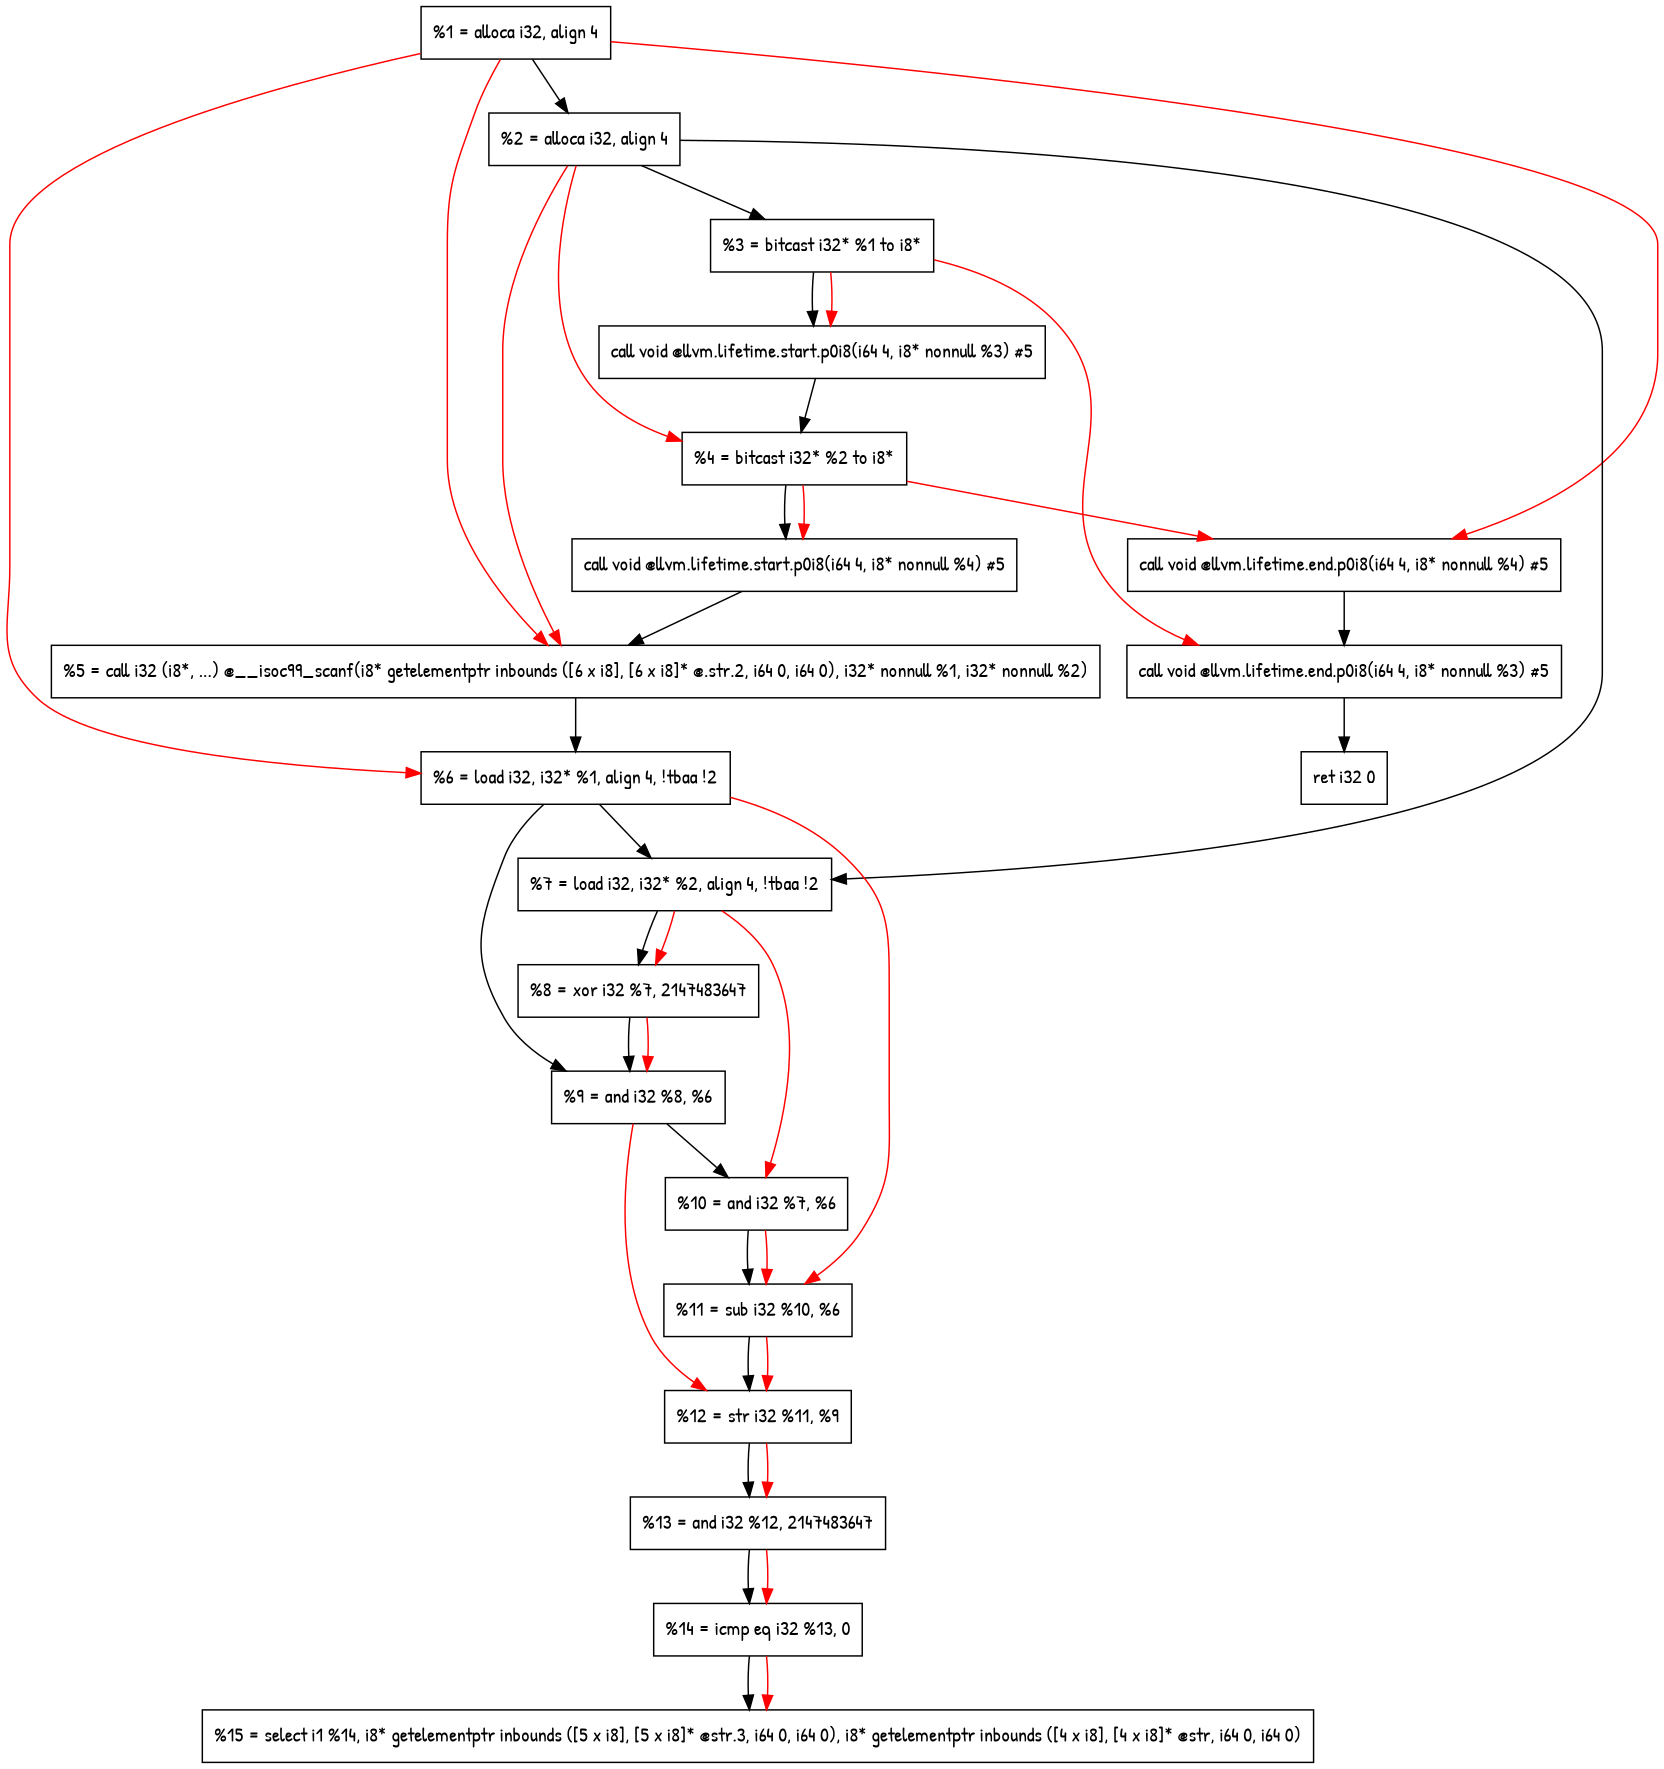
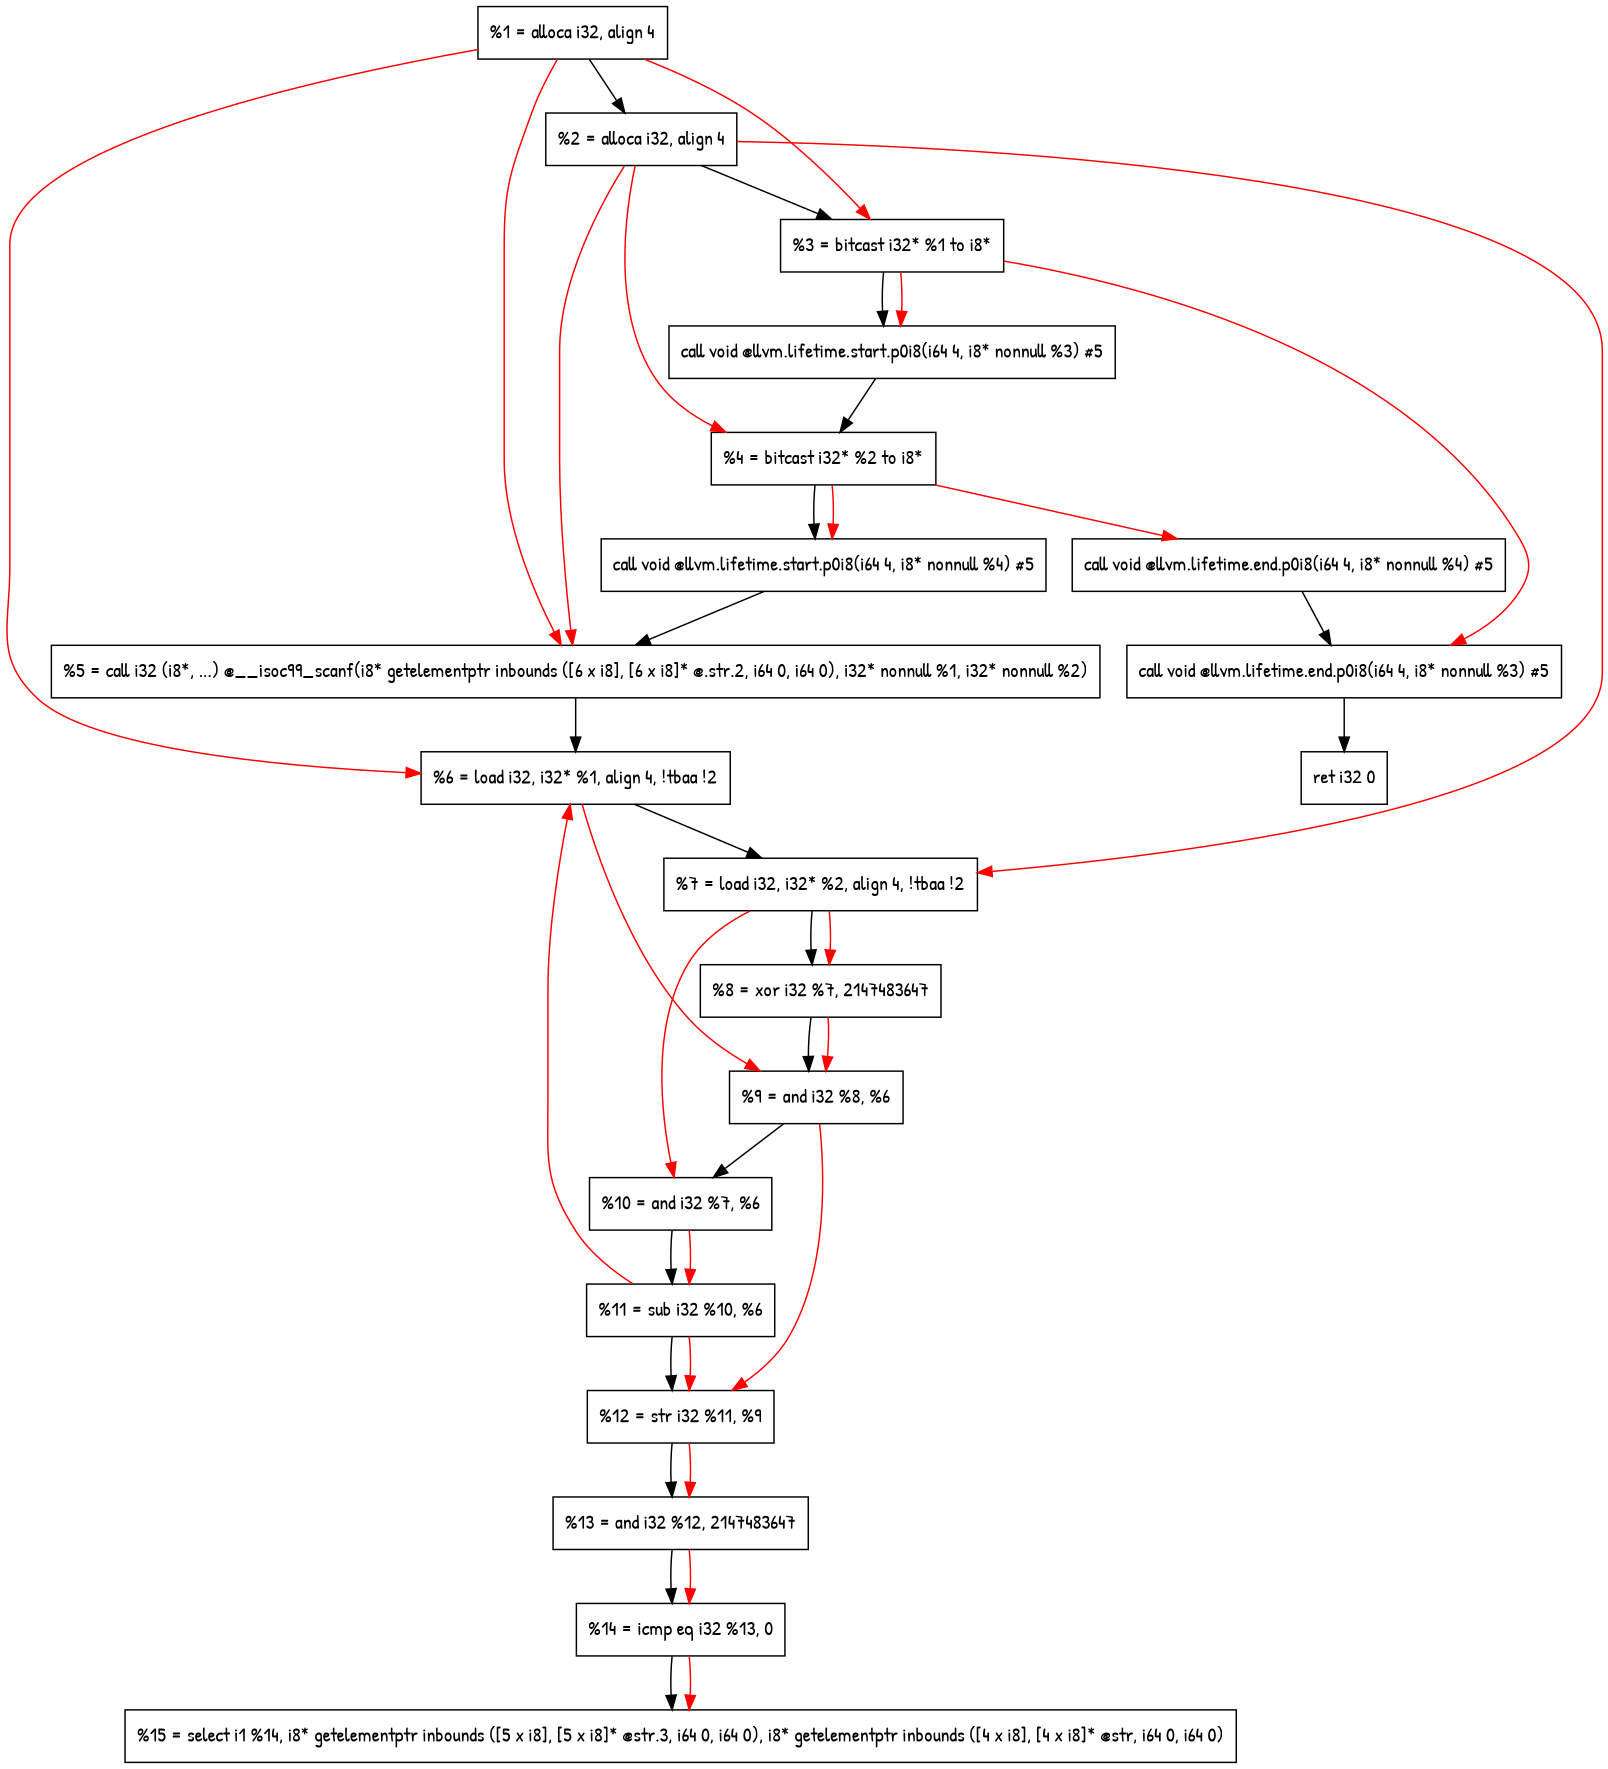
edge "%1 = alloca i32, align 4" -> "call void @llvm.lifetime.end.p0i8(i64 4, i8* nonnull %4) #5": now "%1 = alloca i32, align 4" -> "%3 = bitcast i32* %1 to i8*"
edge "%2 = alloca i32, align 4" -> "%7 = load i32, i32* %2, align 4, !tbaa !2": color black -> red
edge "%6 = load i32, i32* %1, align 4, !tbaa !2" -> "%9 = and i32 %8, %6": color black -> red
edge "%6 = load i32, i32* %1, align 4, !tbaa !2" -> "%11 = sub i32 %10, %6": reversed
